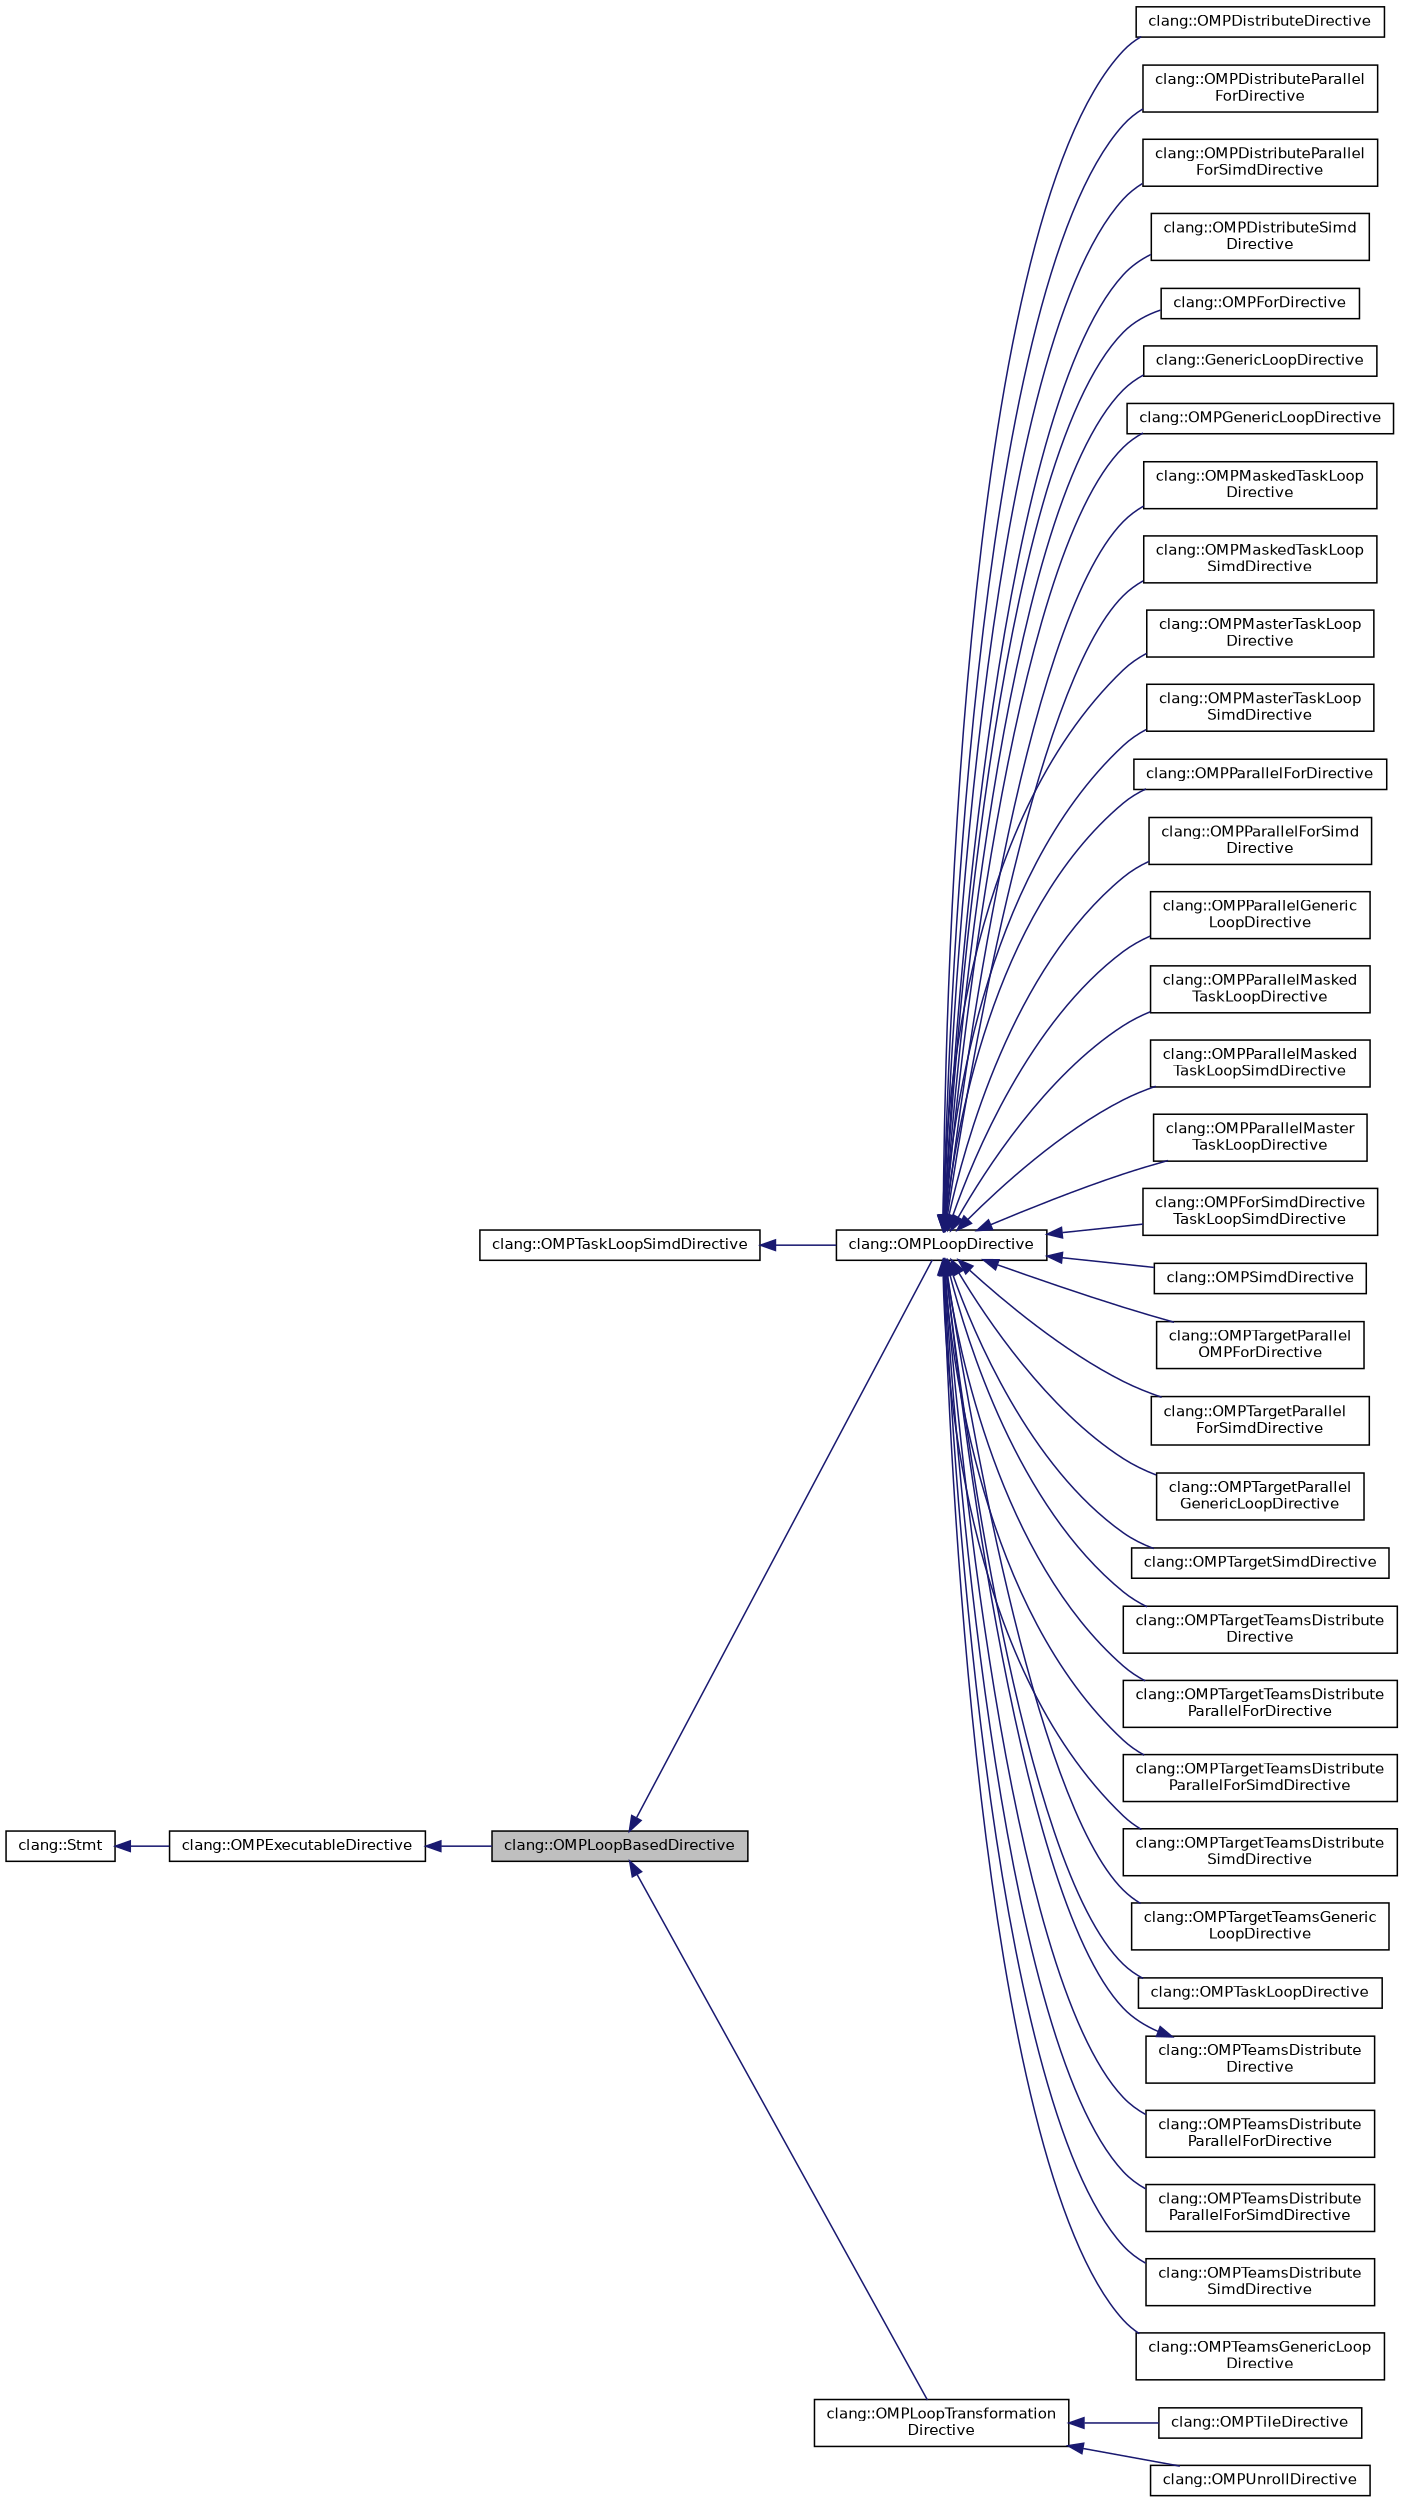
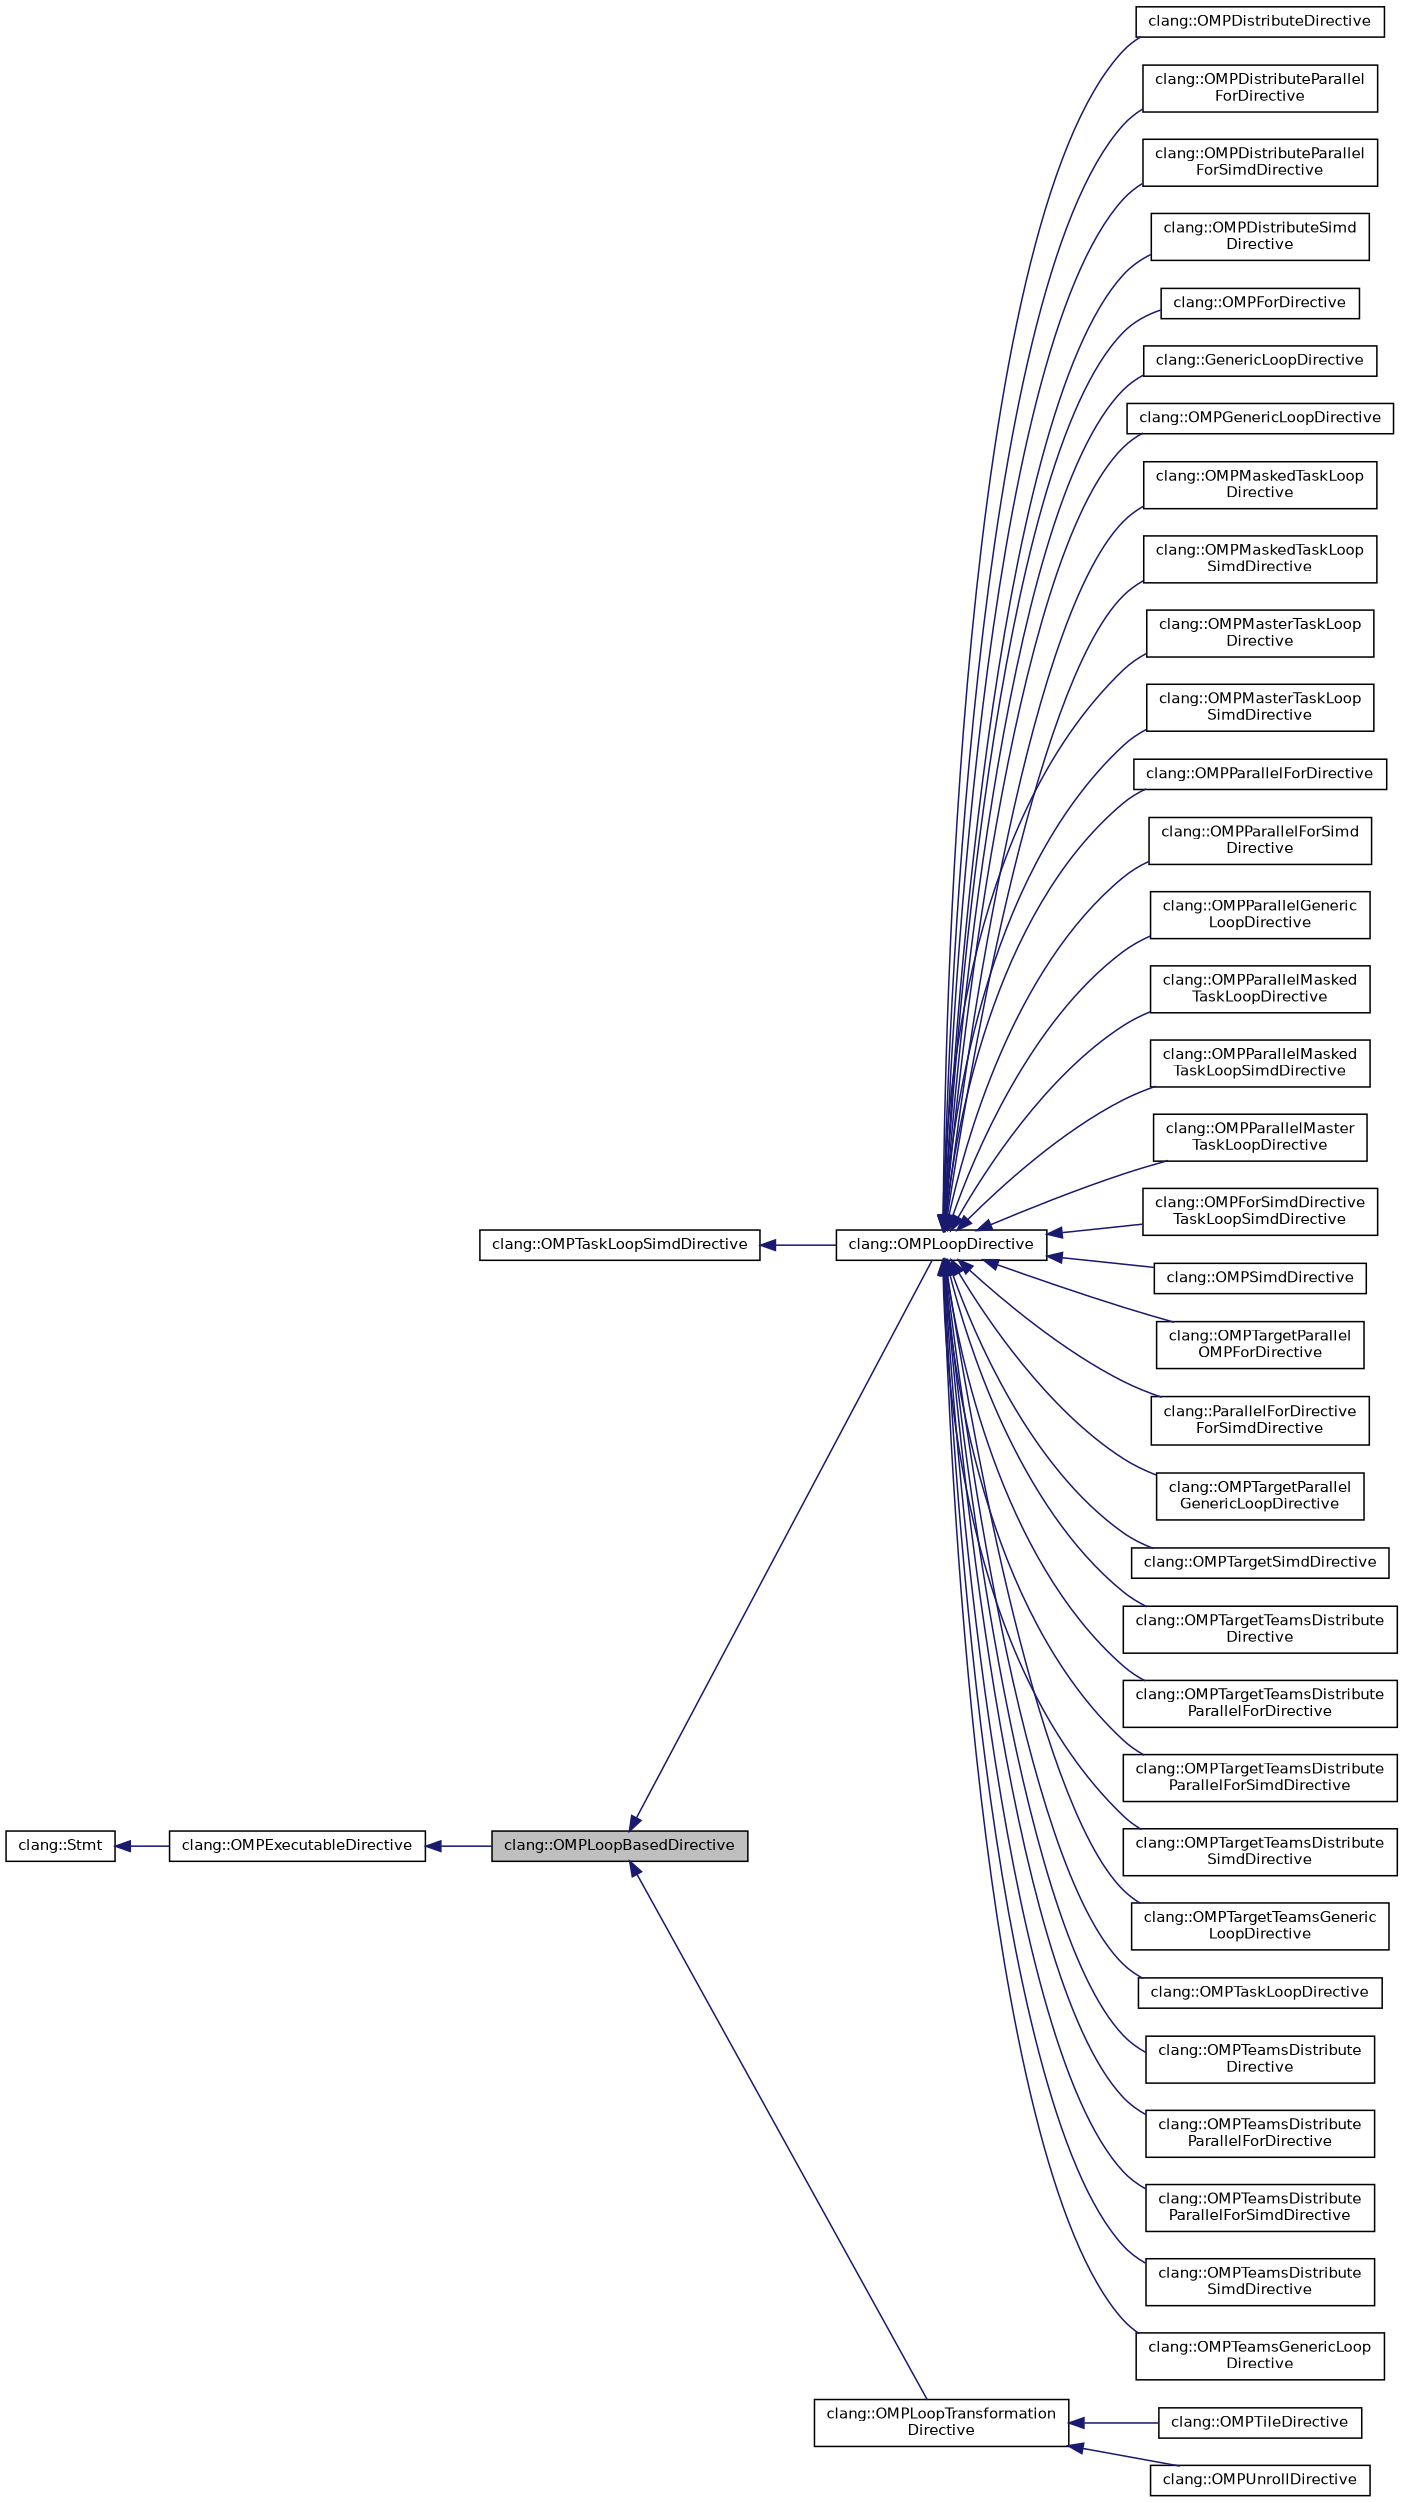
node "clang::OMPTargetParallel ForSimdDirective": label "clang::OMPTargetParallel ForSimdDirective" -> "clang::ParallelForDirective ForSimdDirective"
edge "clang::OMPLoopDirective" -> "clang::OMPTeamsDistribute Directive": reversed
